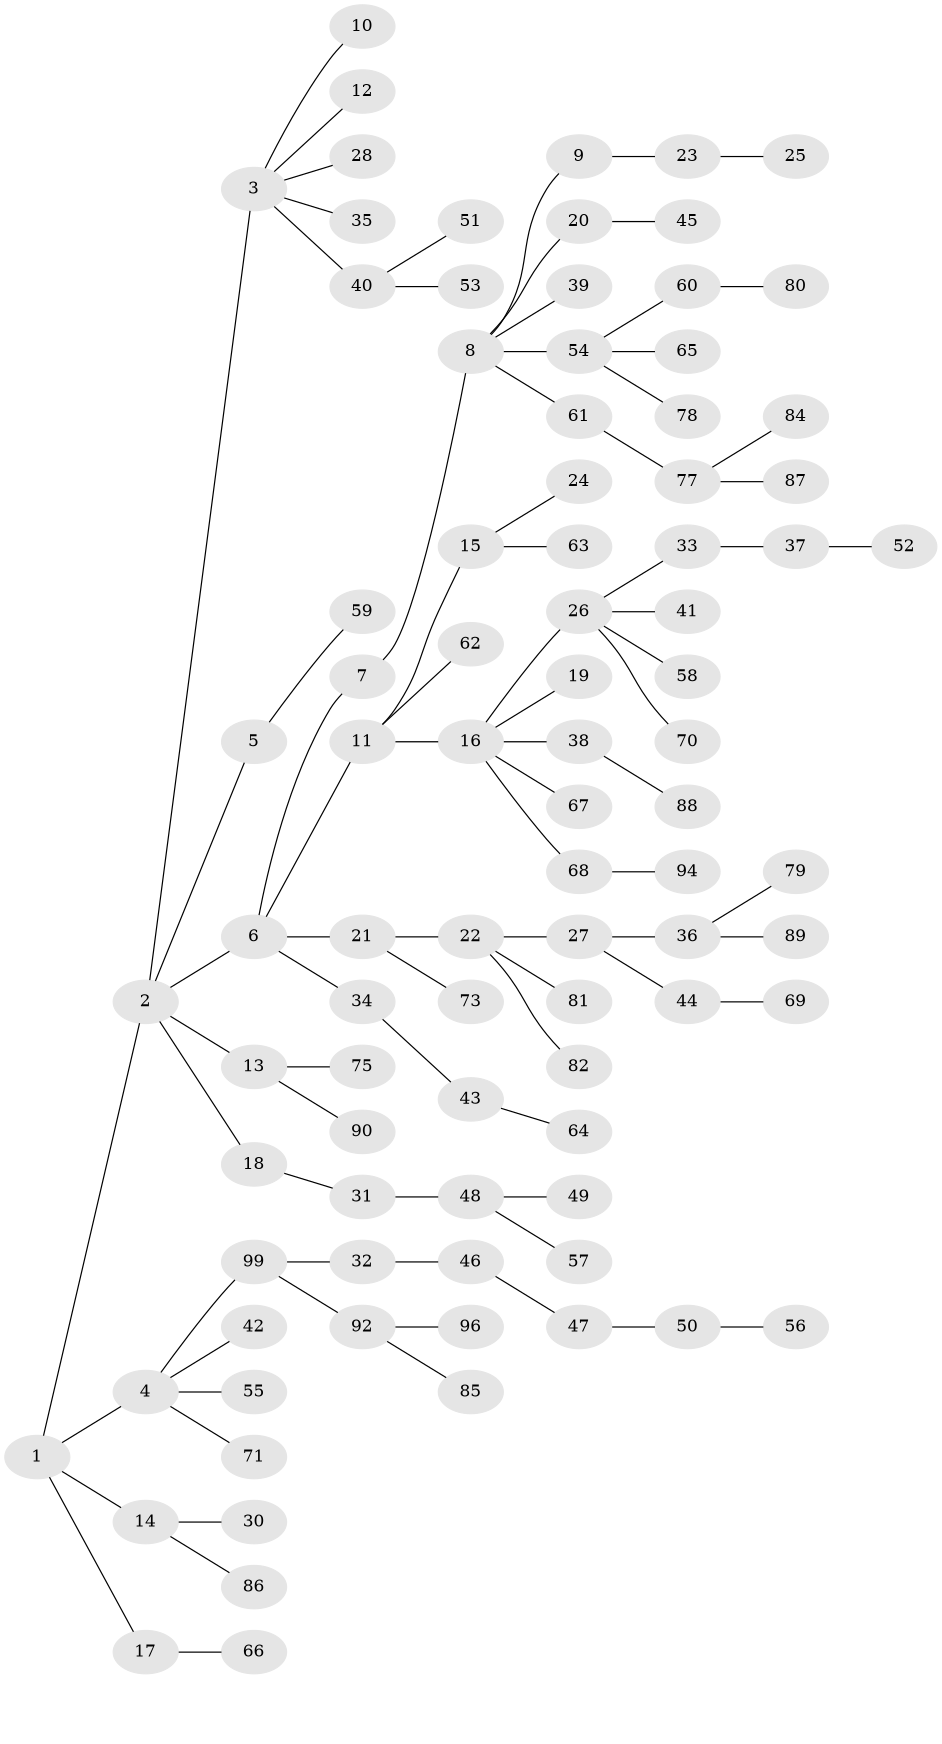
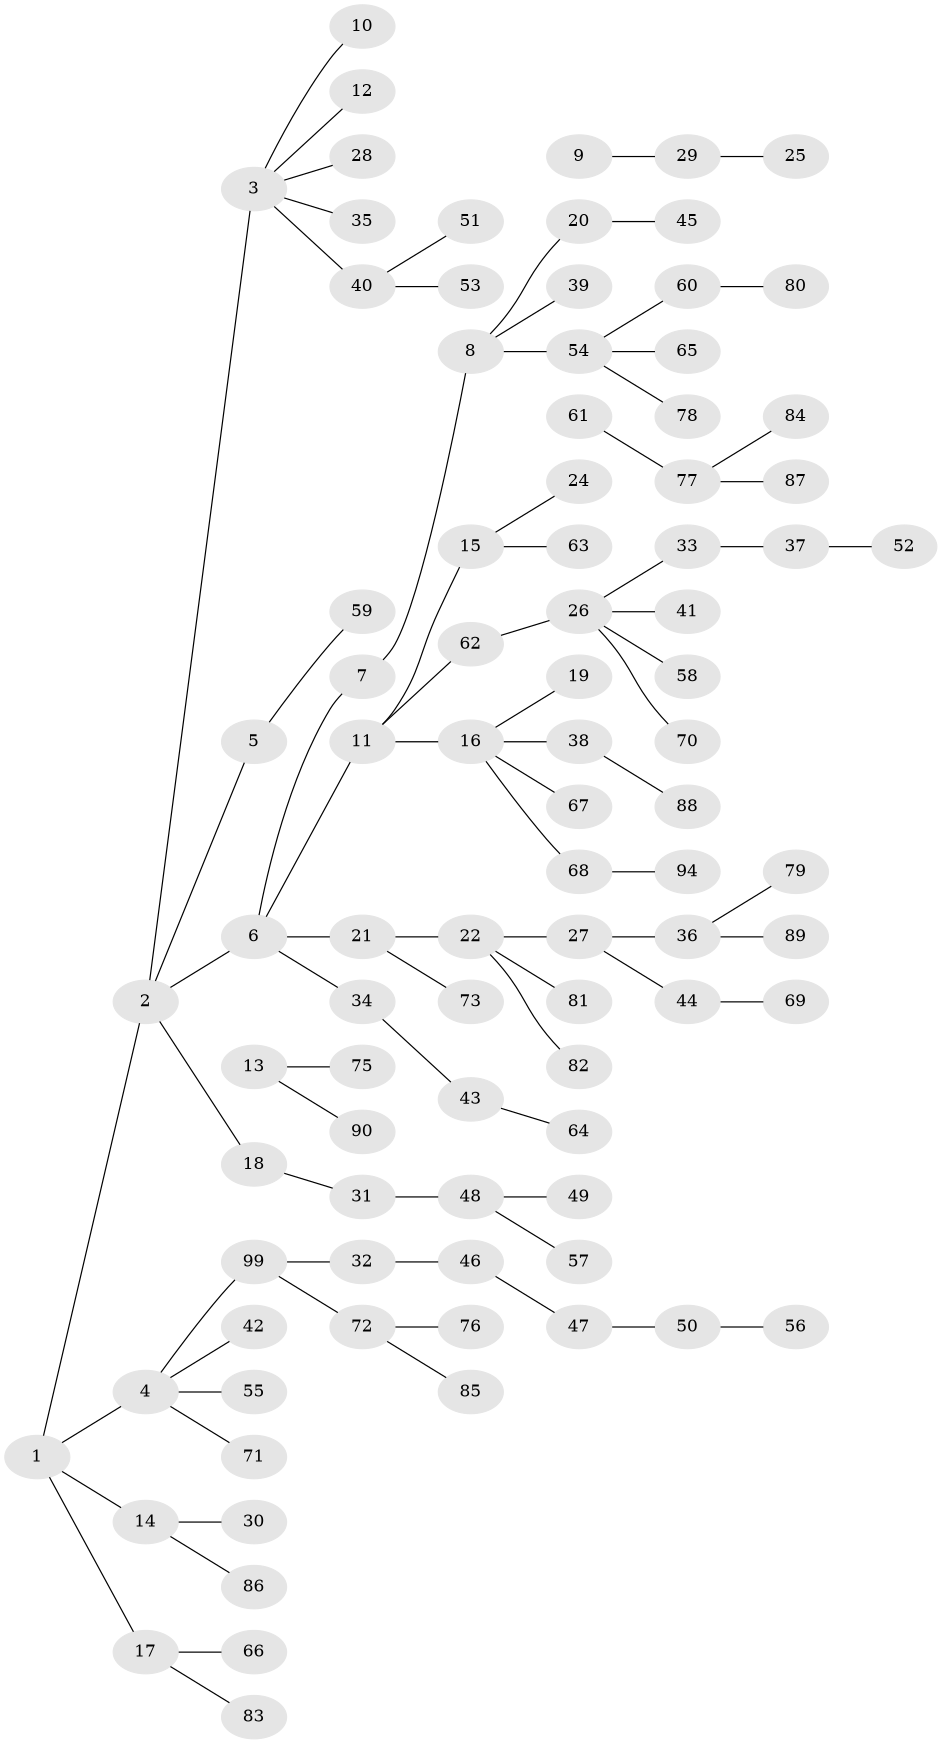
node "23": label "23" -> "29"
edge "9" -- "8": removed
edge "8" -- "61": removed
edge "26" -- "16": now "26" -- "62"
edge "2" -- "13": removed
node "92": label "92" -> "72"
node "96": label "96" -> "76"
node "83": added
